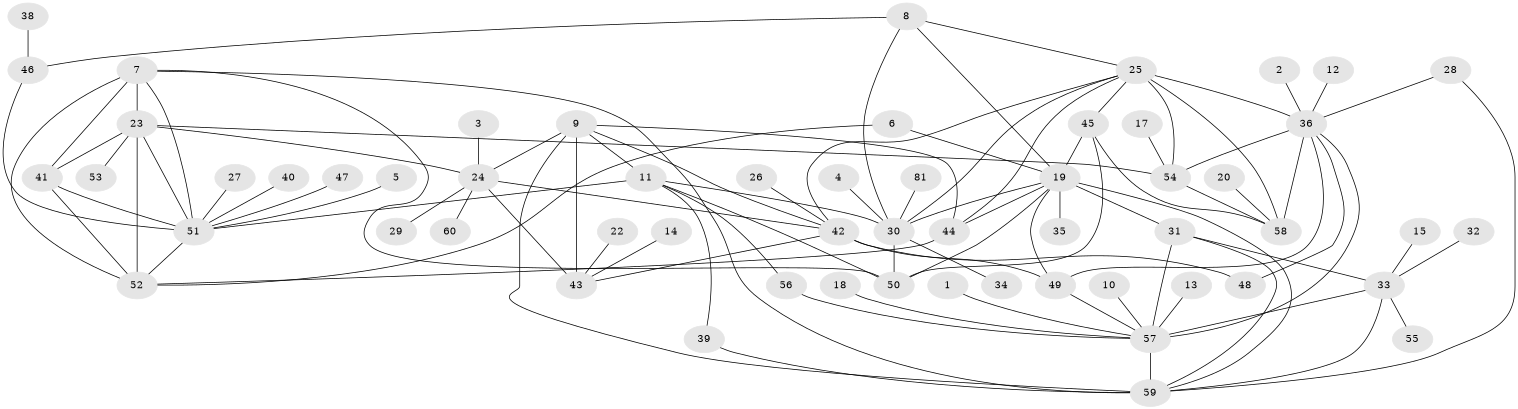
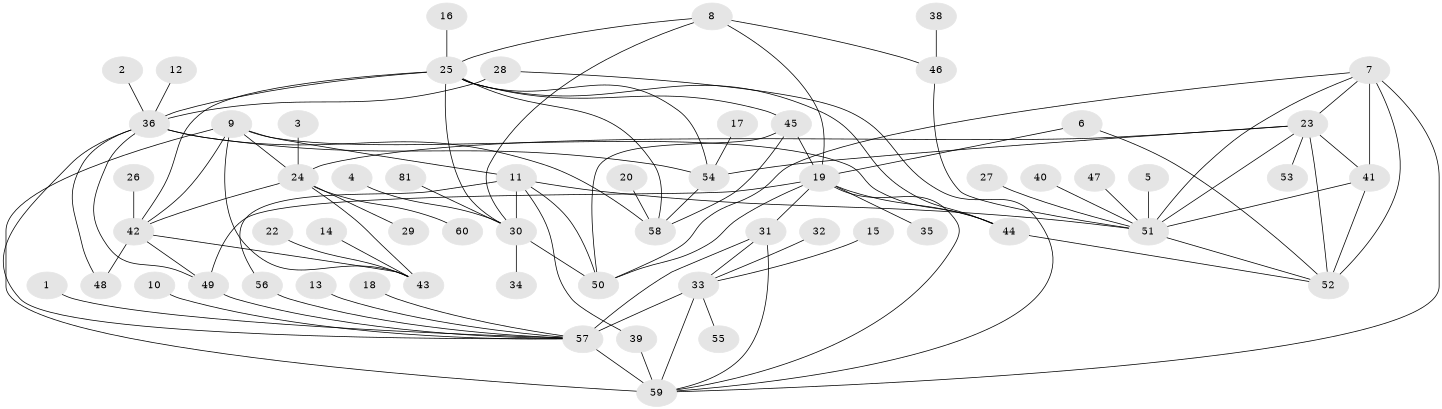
node "16": added
edge "19" -- "30": removed
